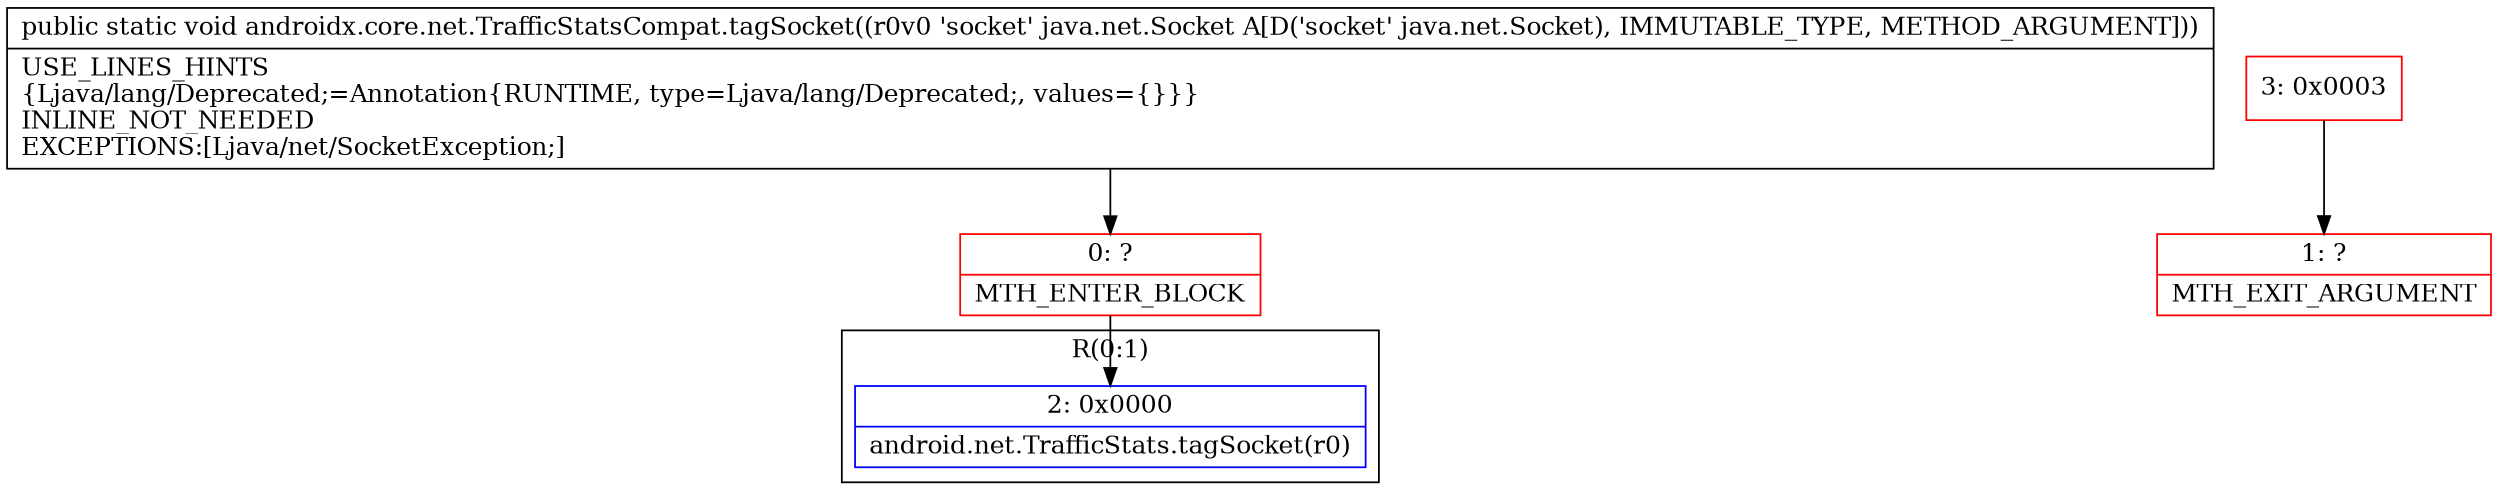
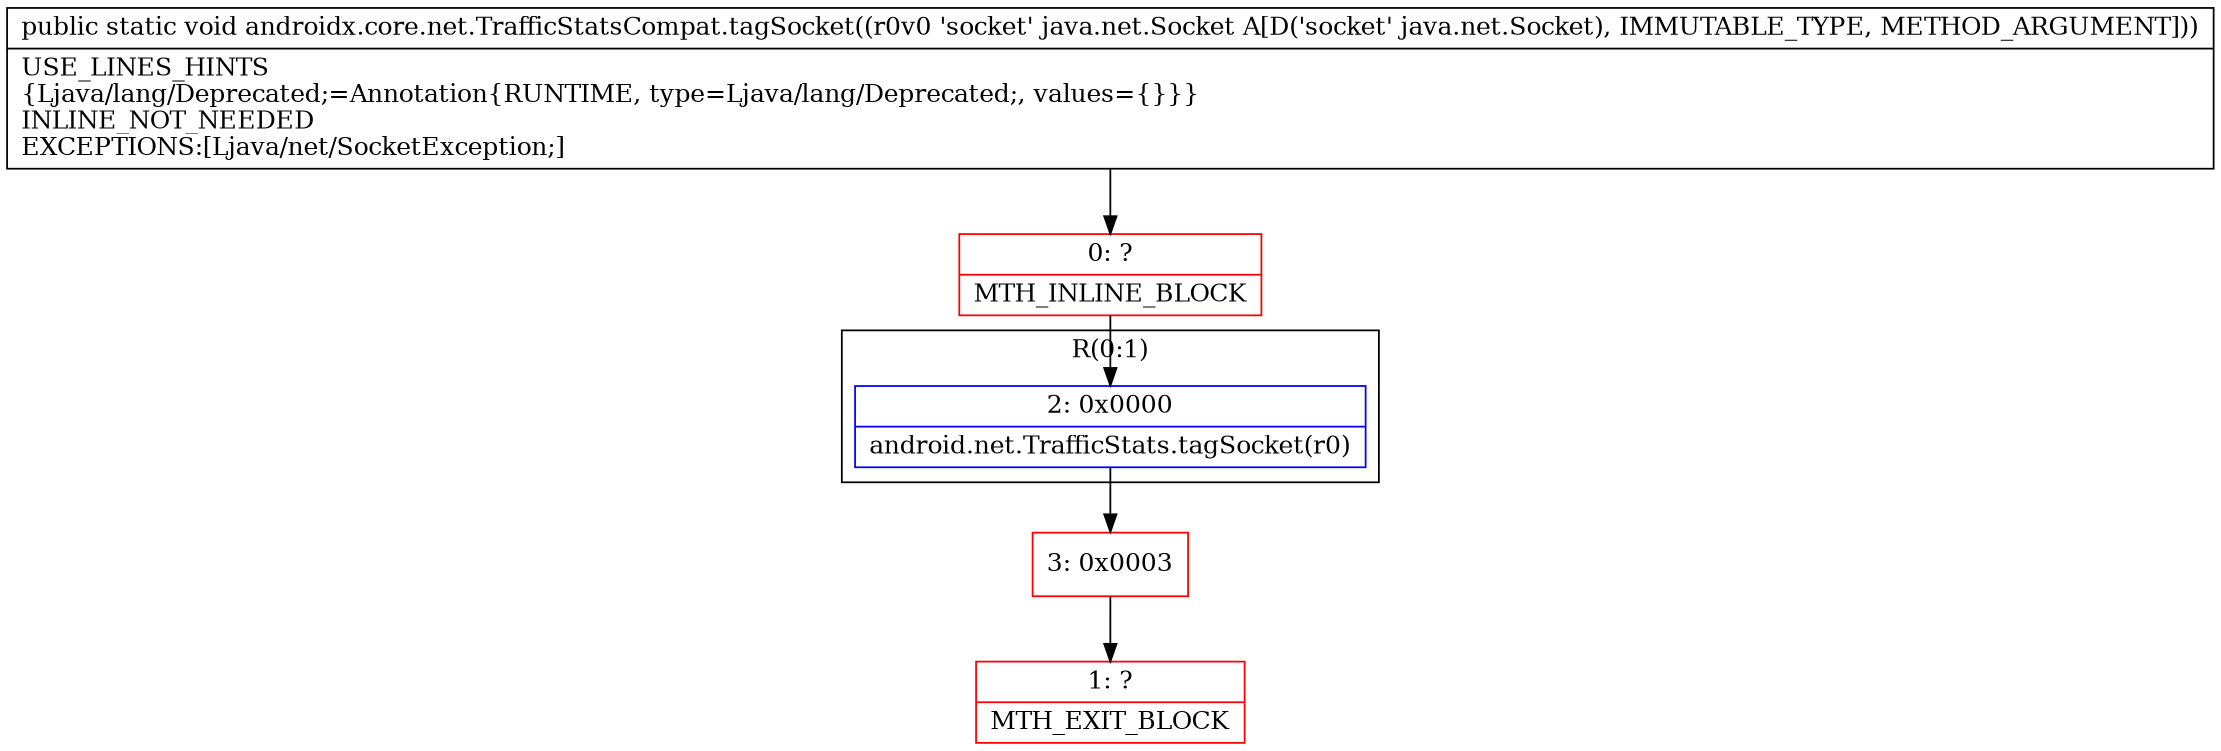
node "0: ?": text "MTH_ENTER_BLOCK" -> "MTH_INLINE_BLOCK"
node "1: ?": text "MTH_EXIT_ARGUMENT" -> "MTH_EXIT_BLOCK"
edge "2: 0x0000" -> "3: 0x0003": added
